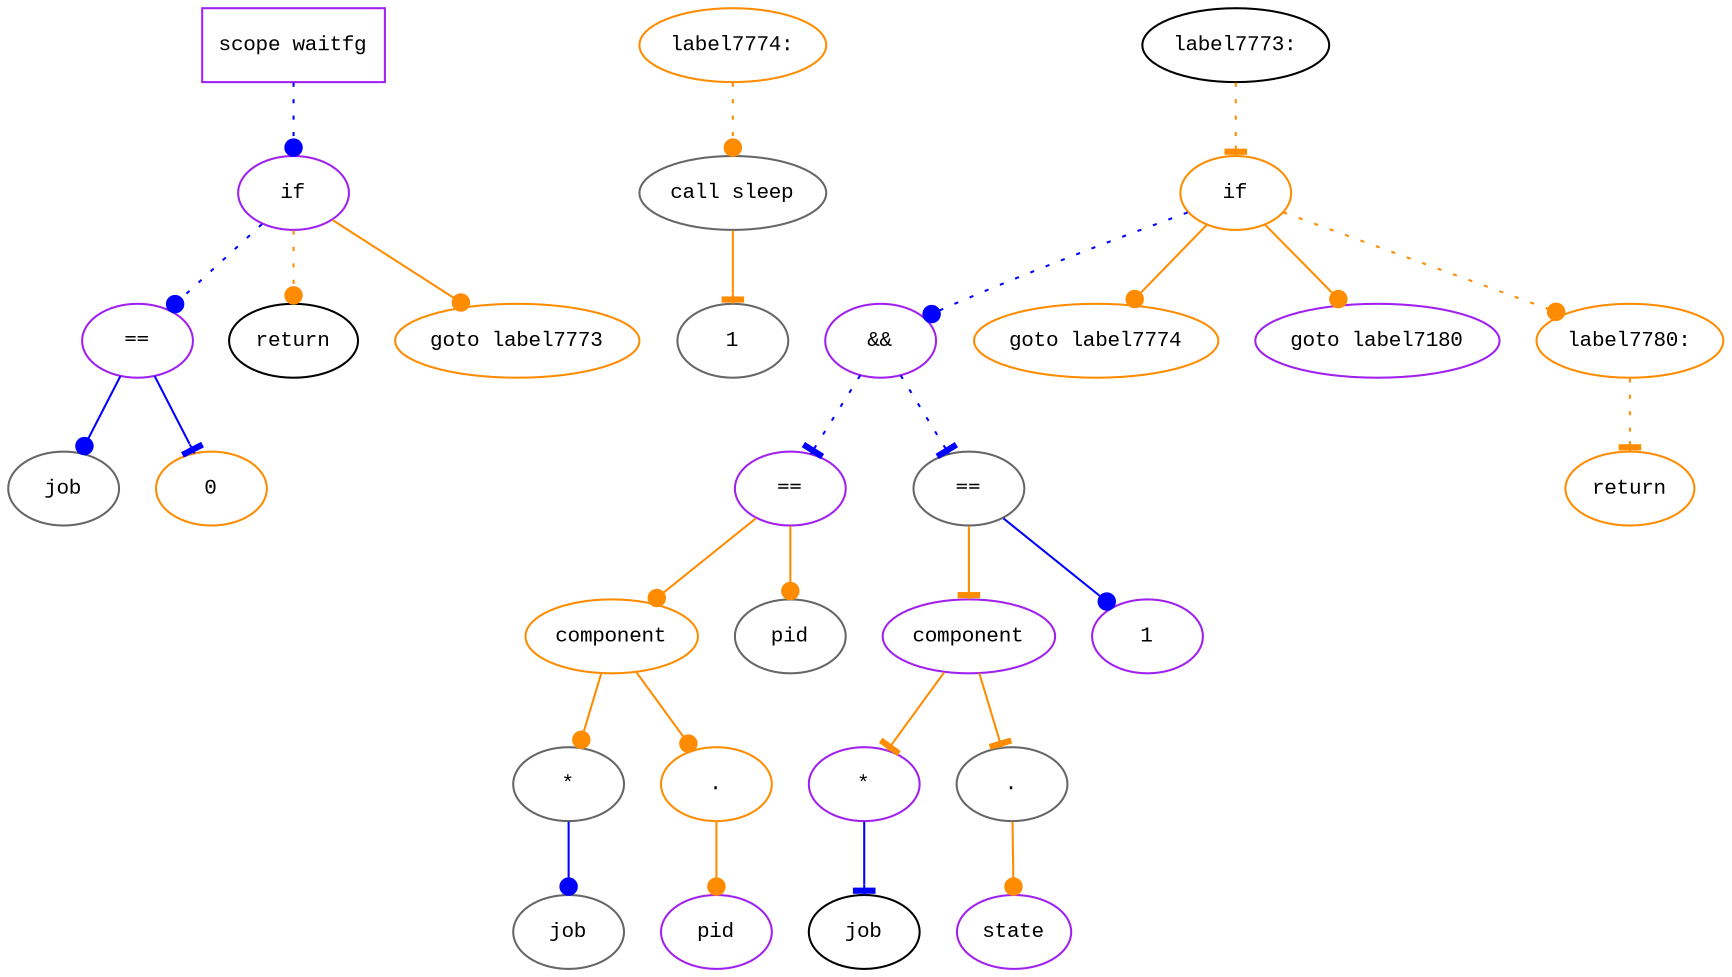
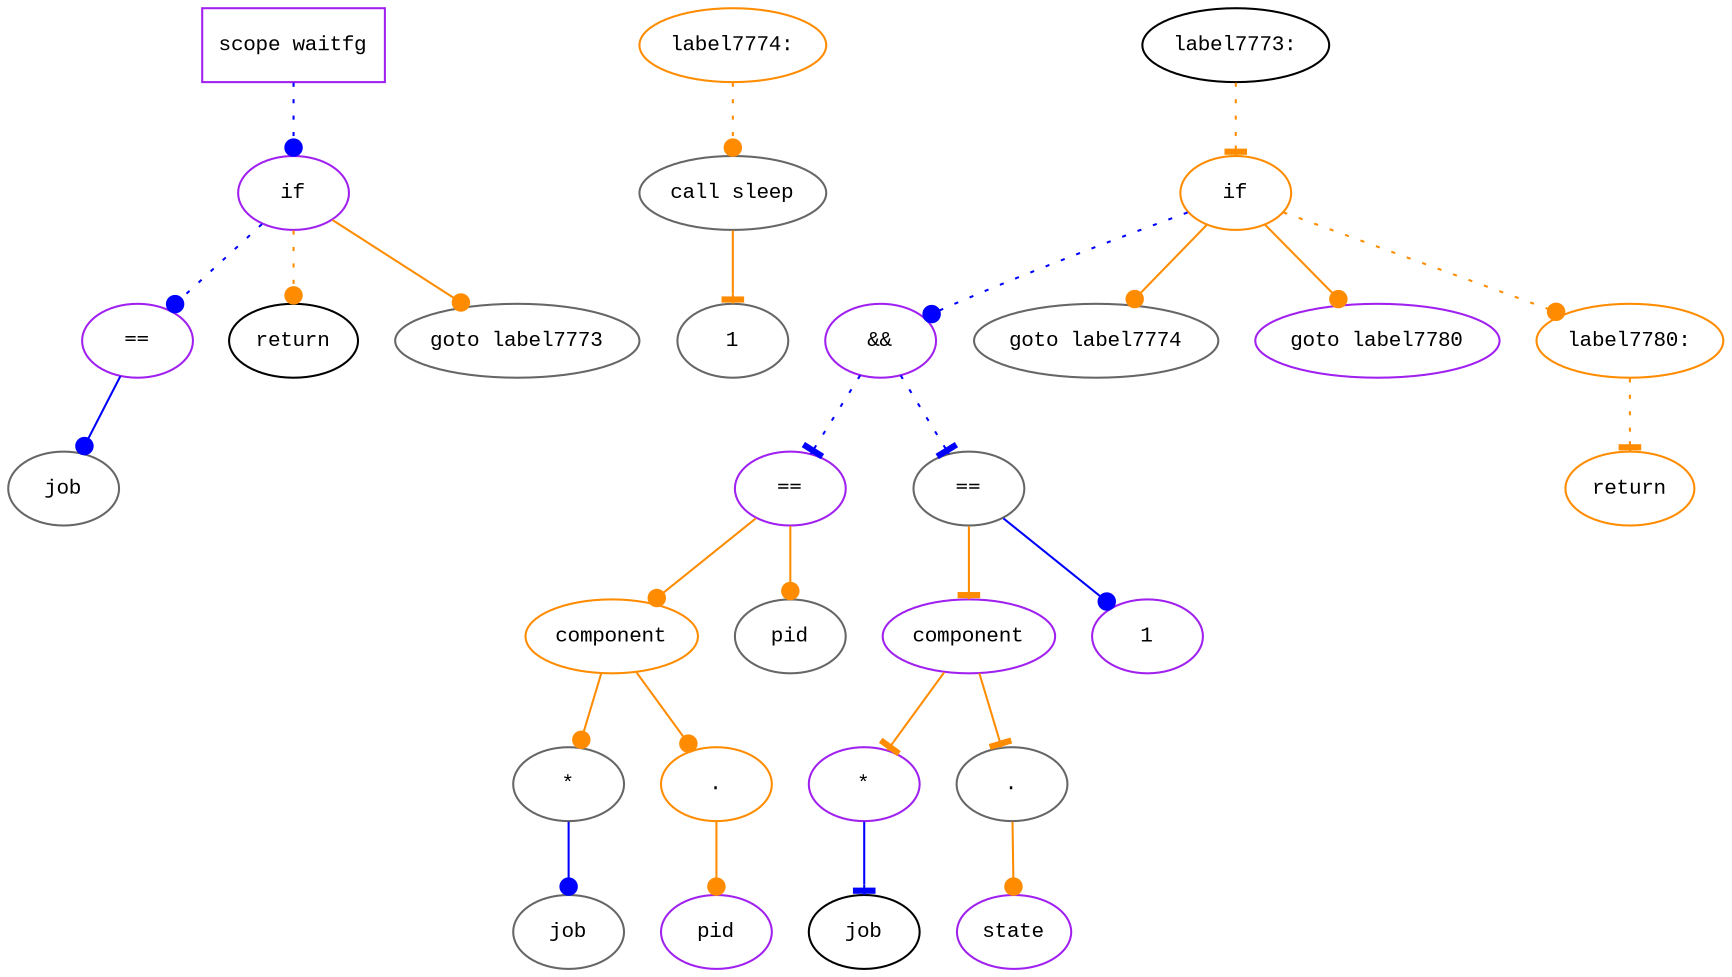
node "goto label7773": color darkorange -> gray40
node "goto label7774": color darkorange -> gray40
node "goto label7180": label "goto label7180" -> "goto label7780"
node "0": removed
